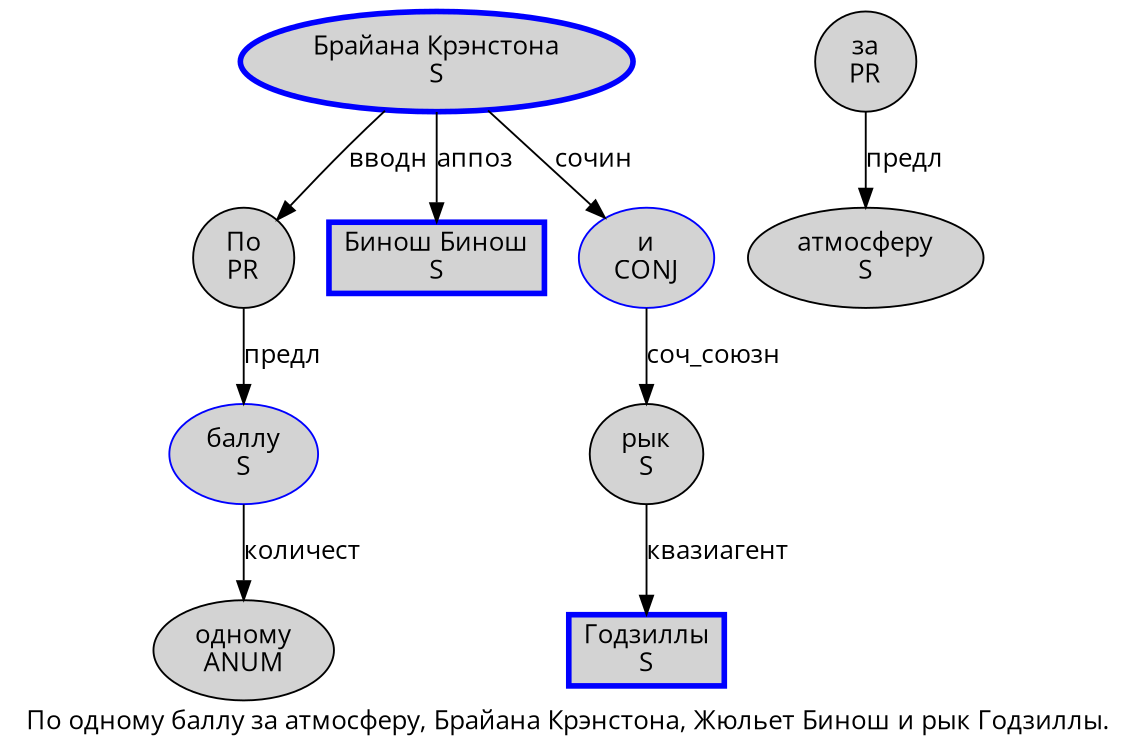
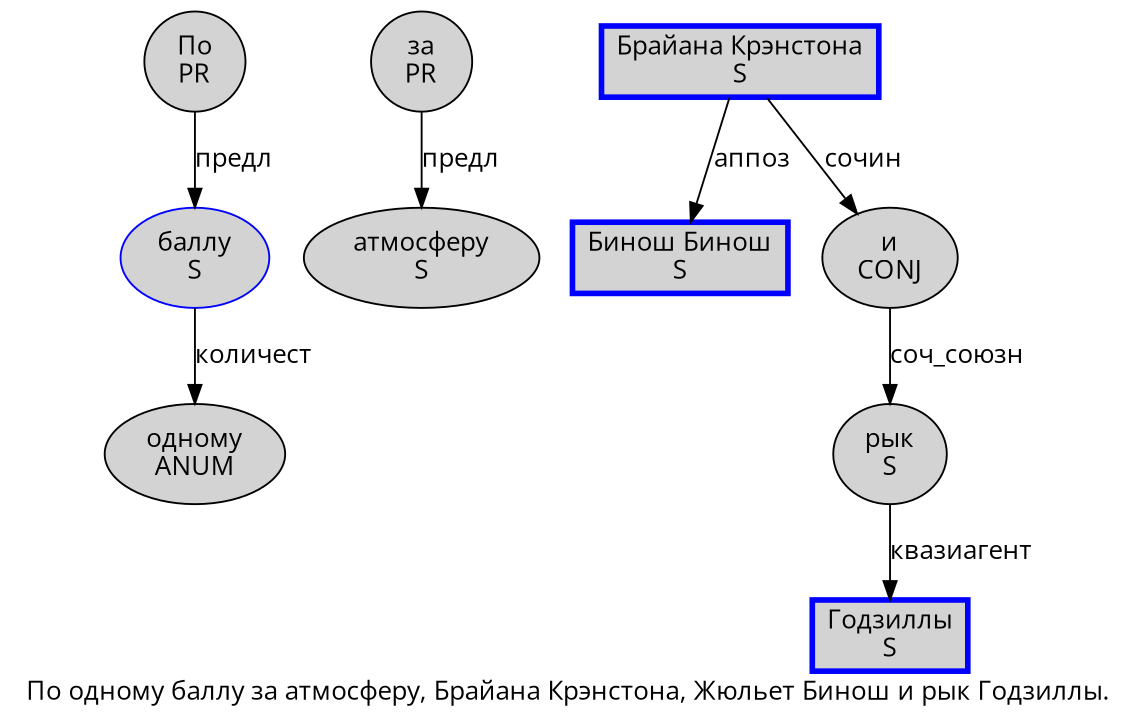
node "Брайана Крэнстона S": shape ellipse -> box
edge "Брайана Крэнстона S" -> "По PR": removed, label "вводн"
node "и CONJ": color blue -> black
